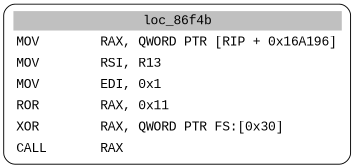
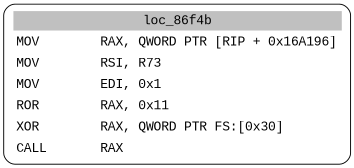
node "loc_86f4b": text "MOV        RSI, R13" -> "MOV        RSI, R73"
